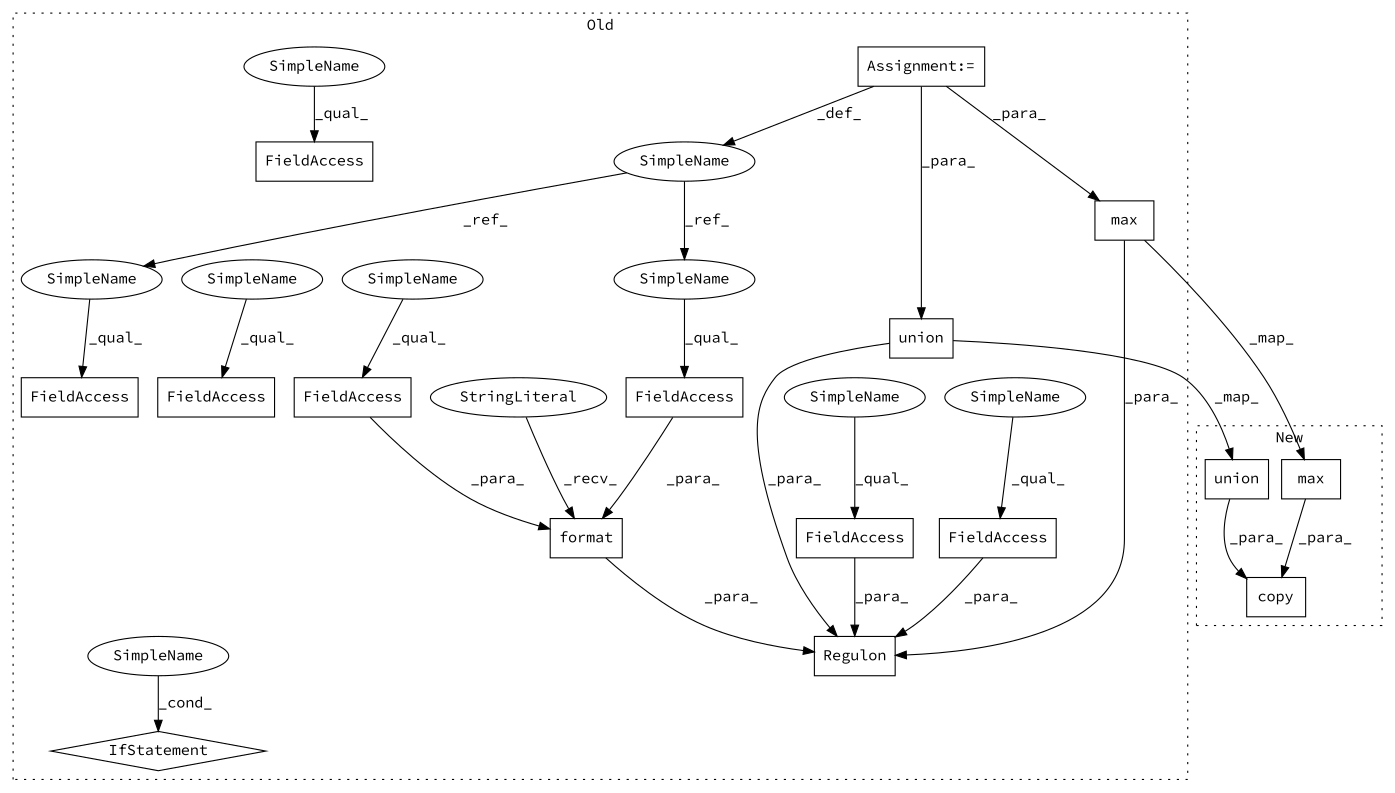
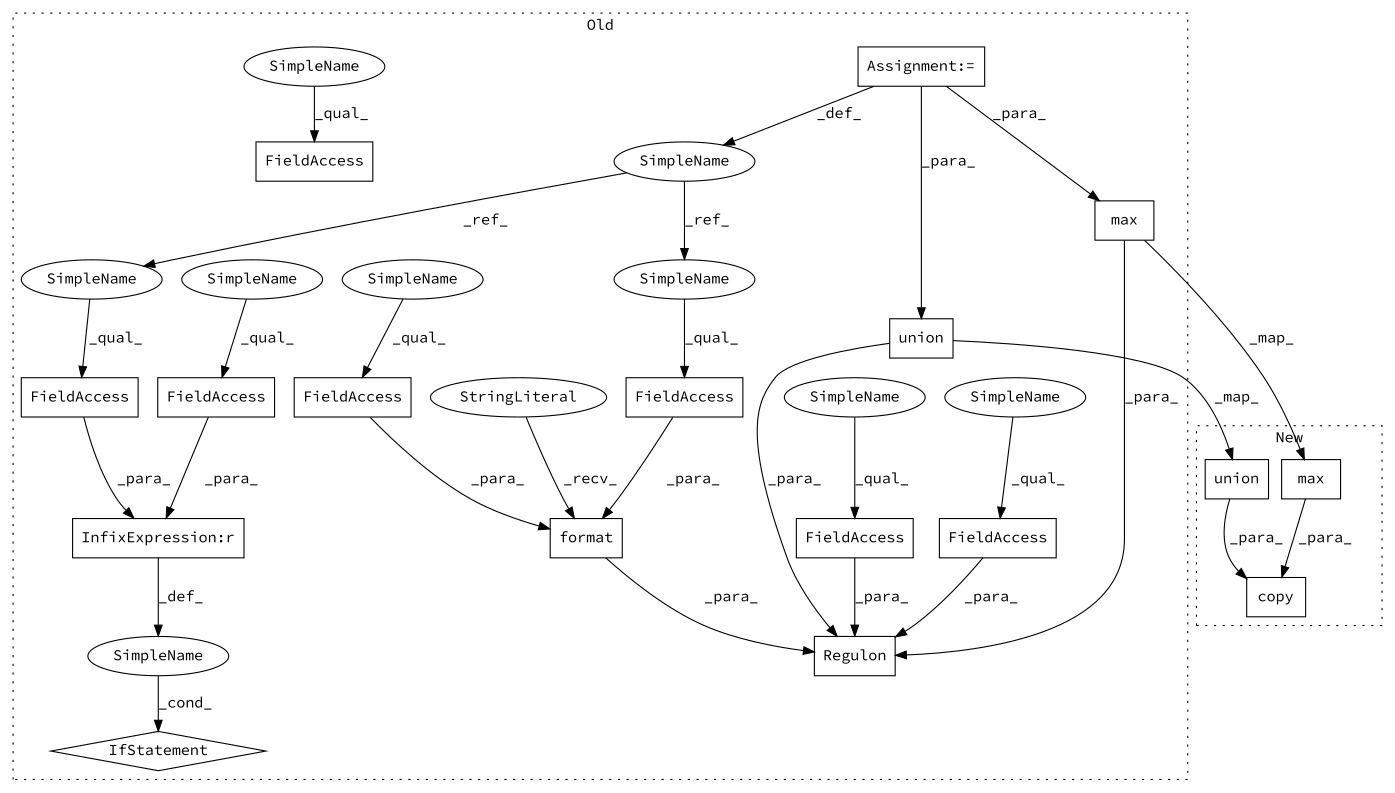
node "InfixExpression:r": added
